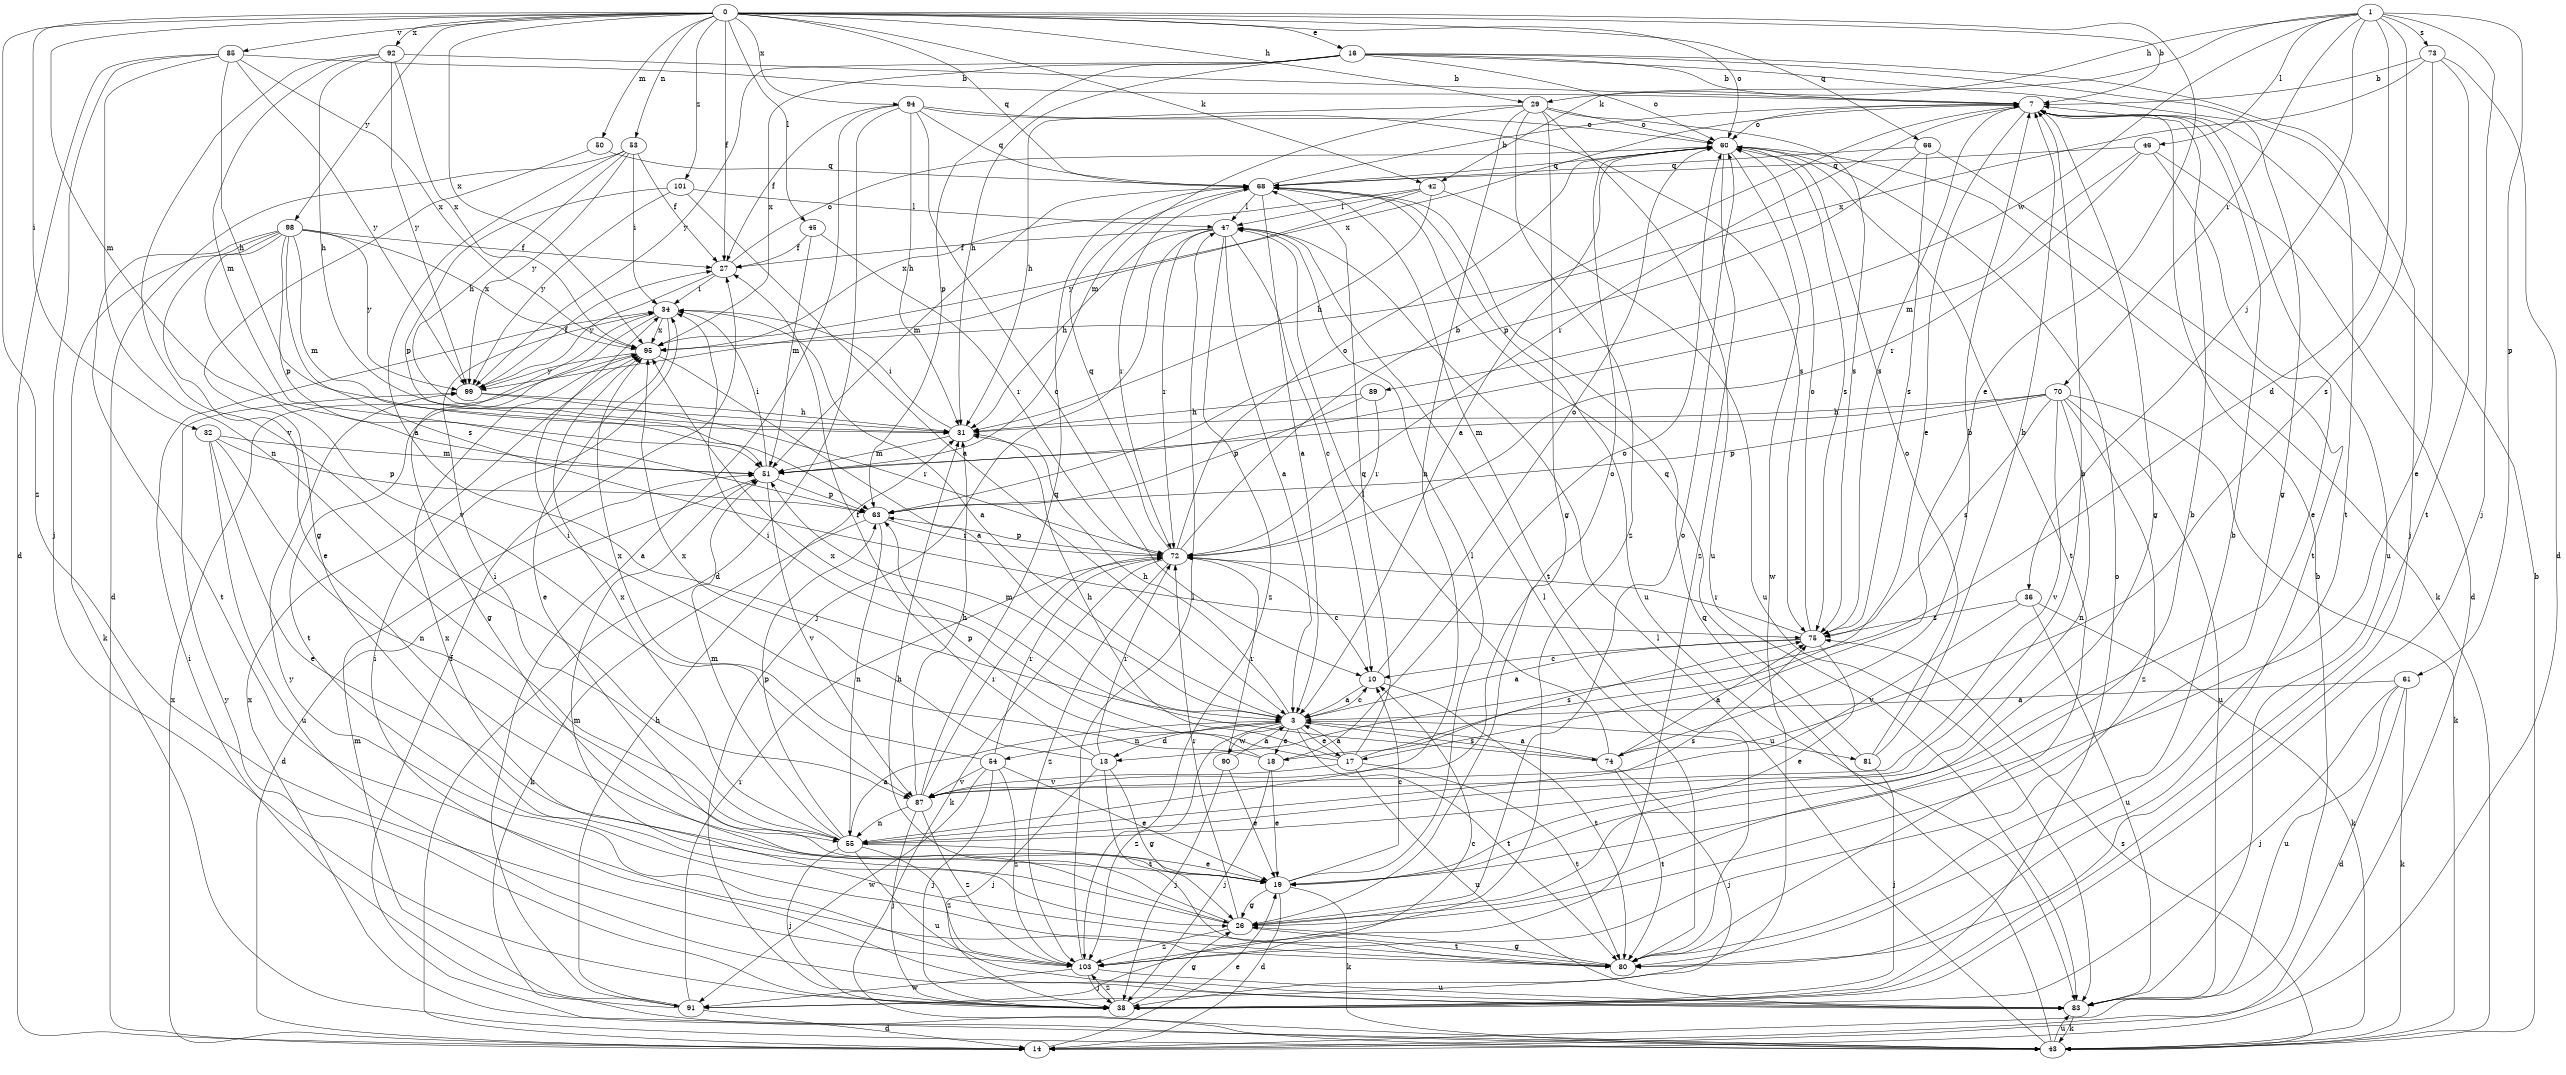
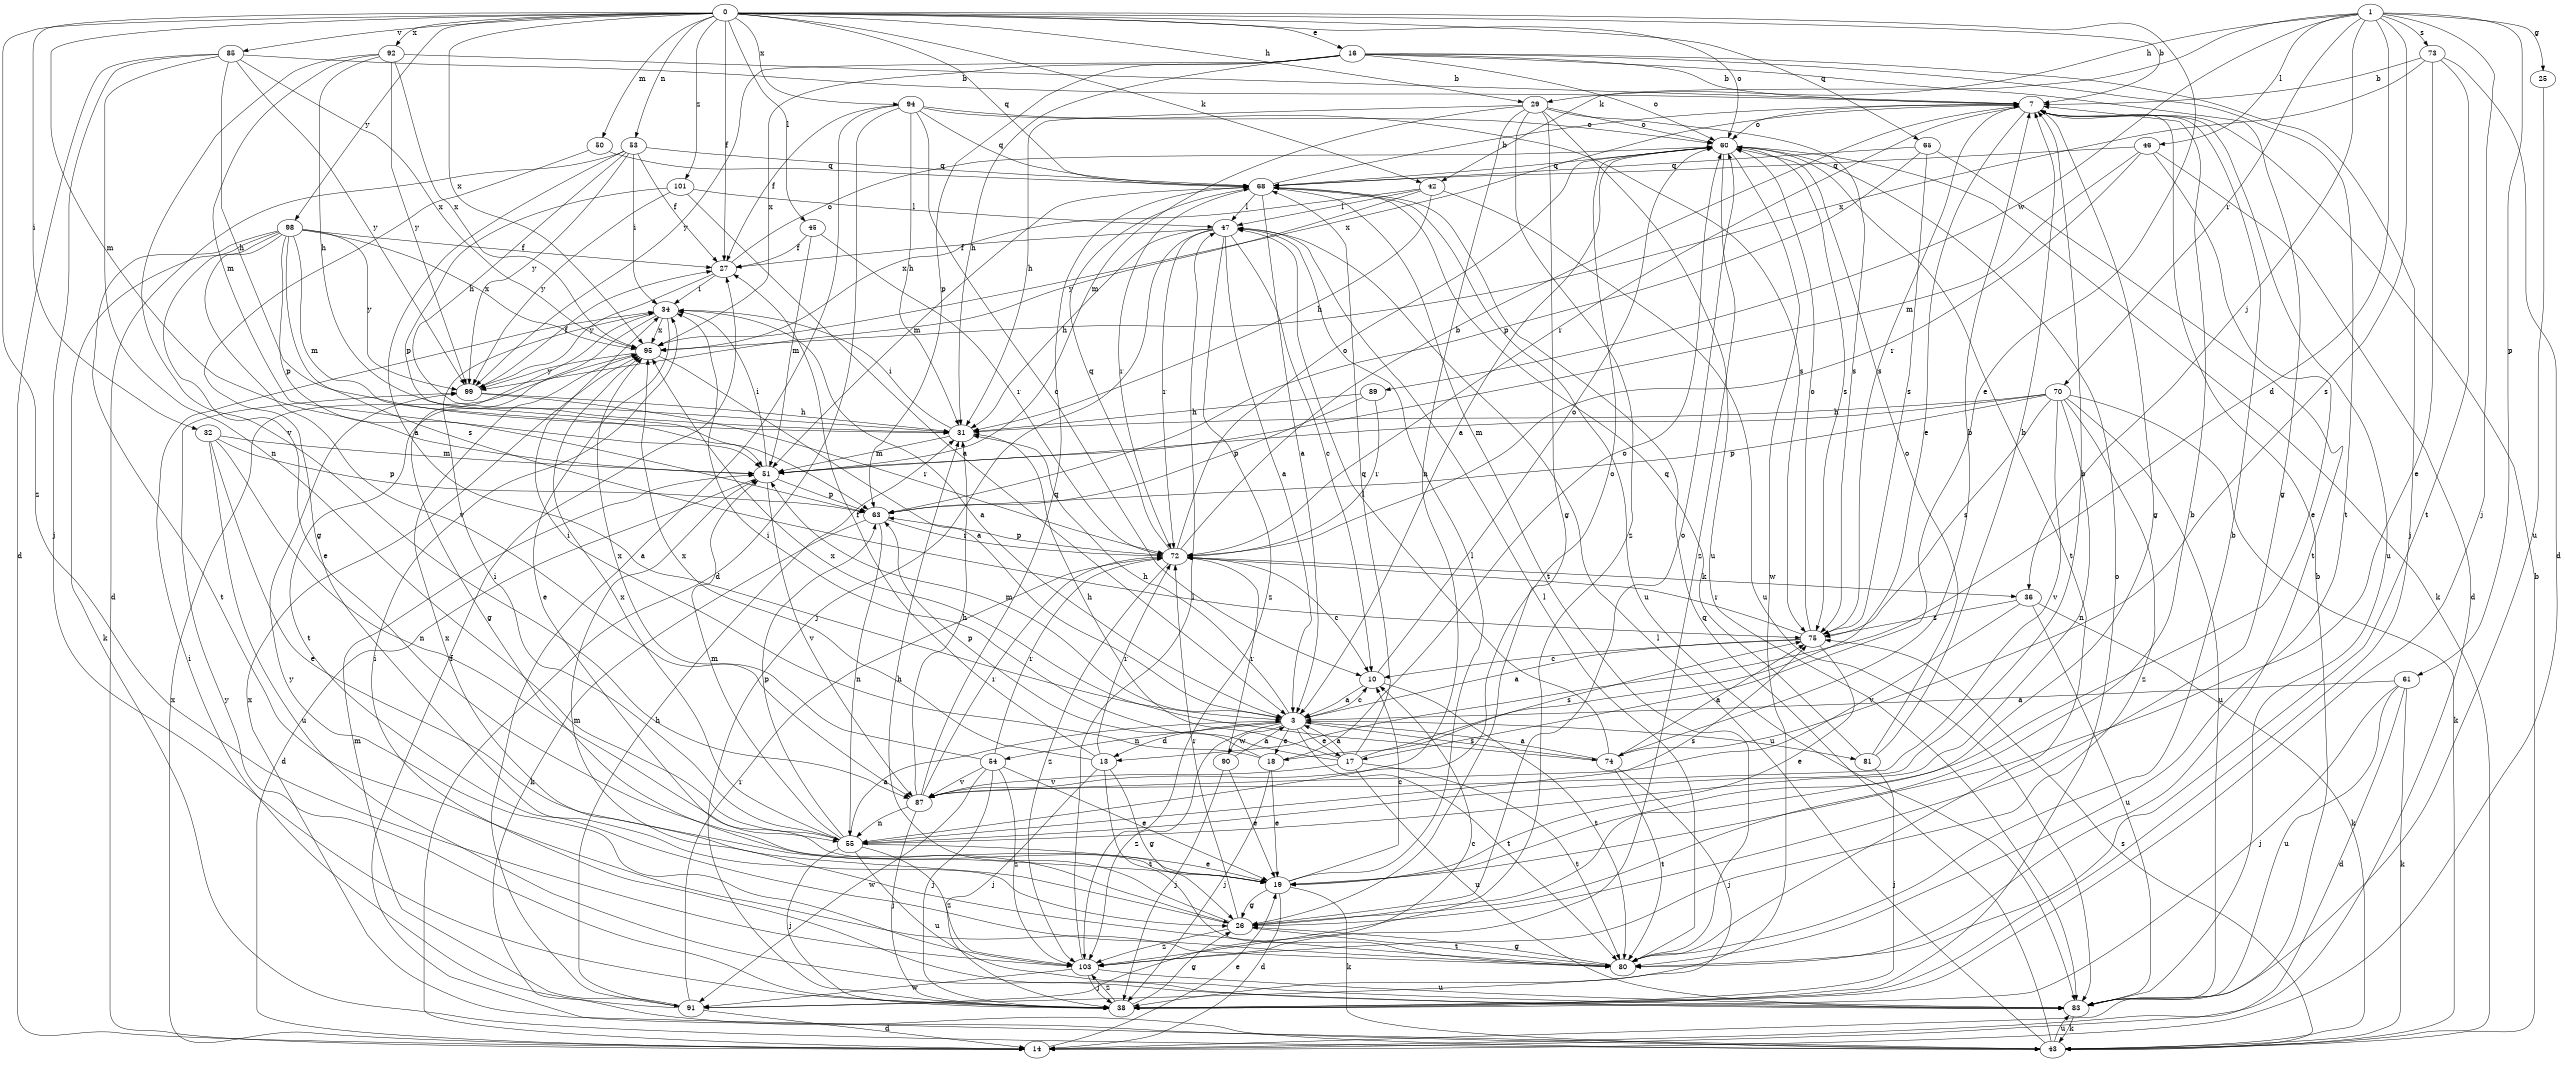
node "25": added
node "66": label "66" -> "65"
edge "53" -> "68": added, label "q"
edge "87" -> "103": removed, label "z"
edge "72" -> "43": now "72" -> "36"
